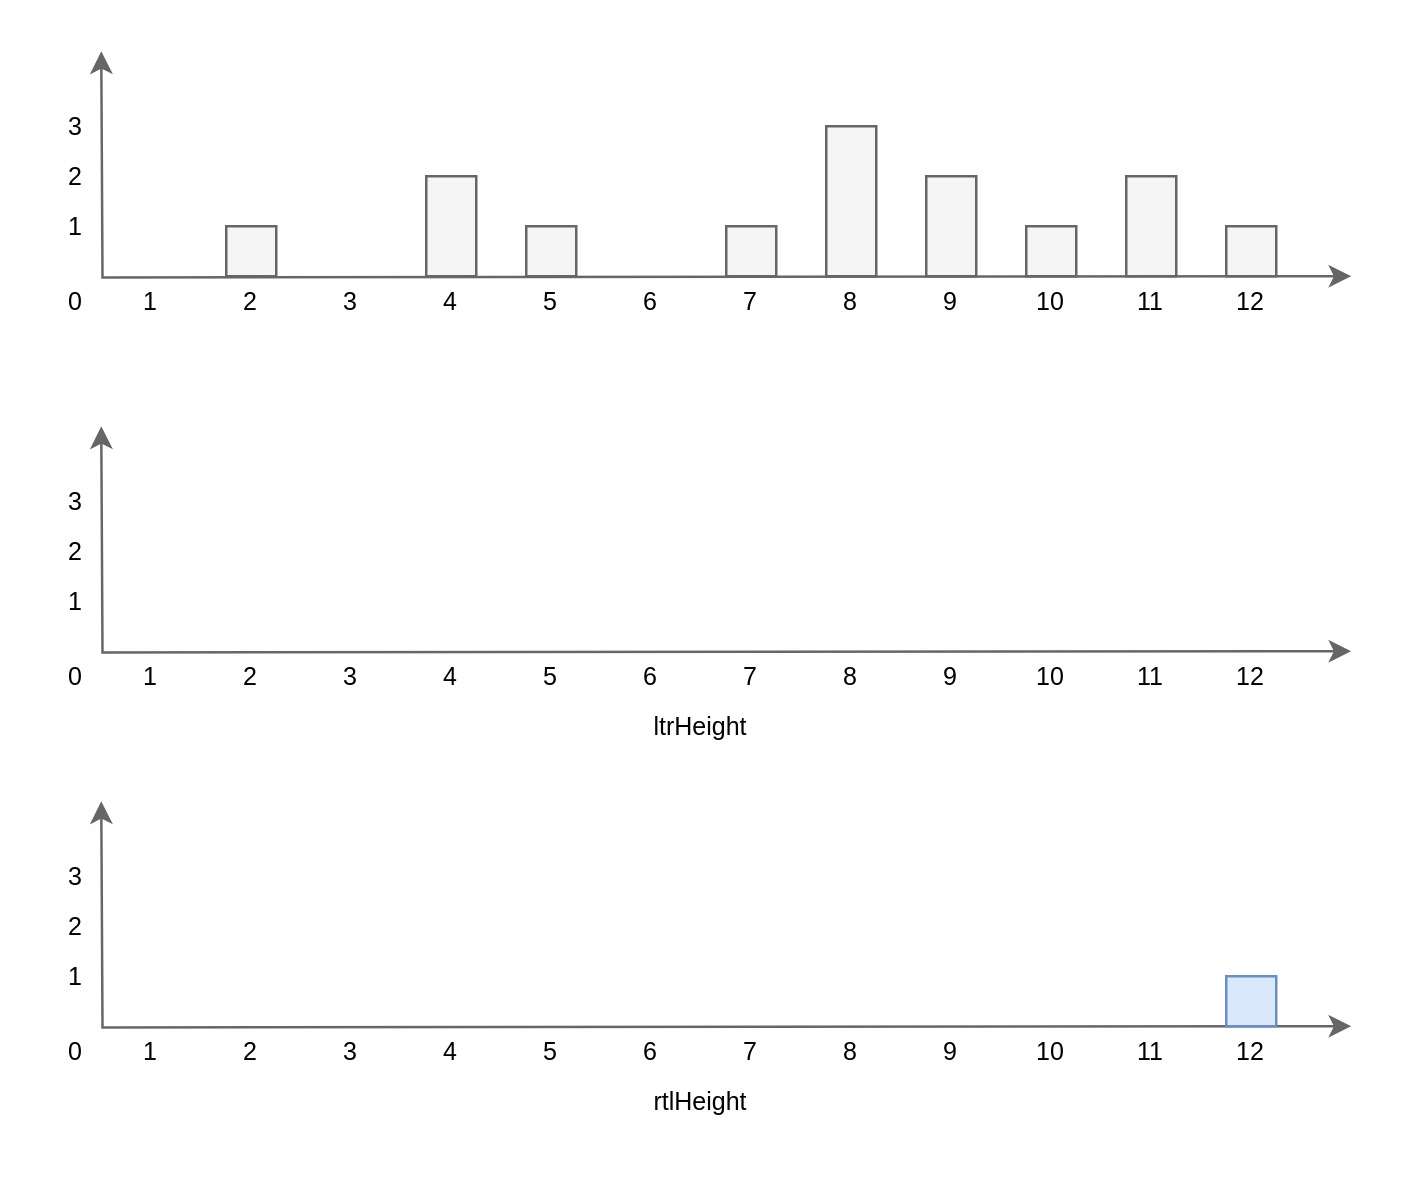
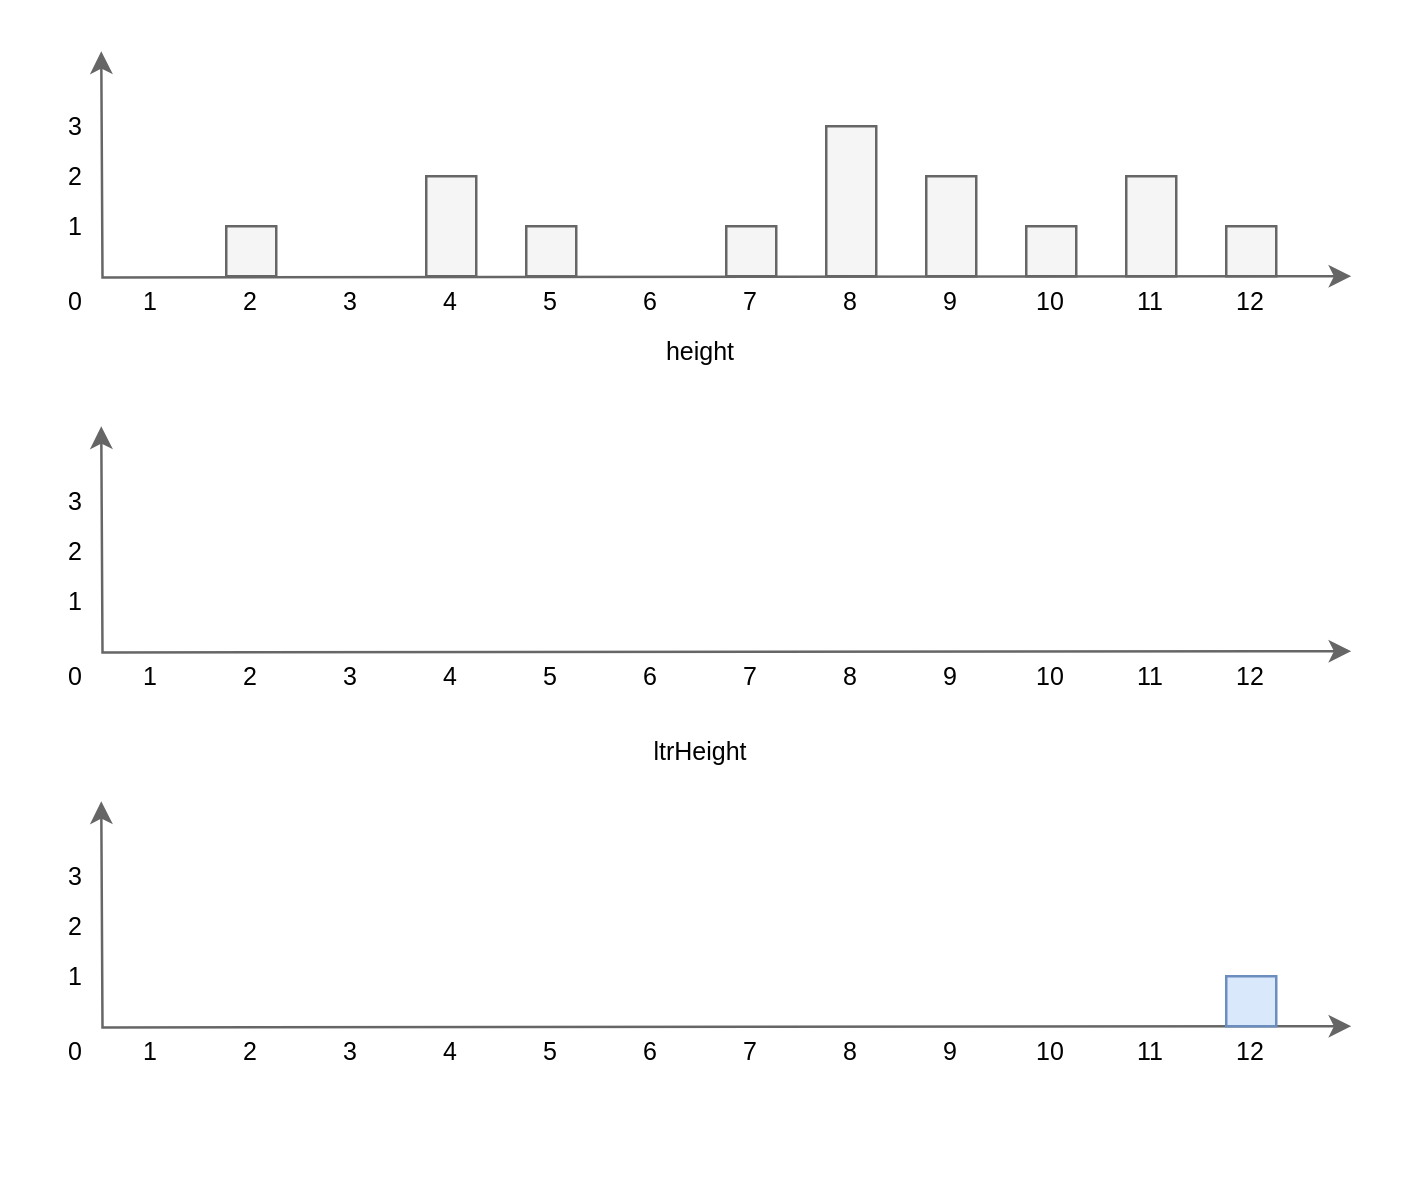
node "height": added
node "ltrHeight": moved (701, 726) -> (701, 751)
node "rtlHeight": removed
